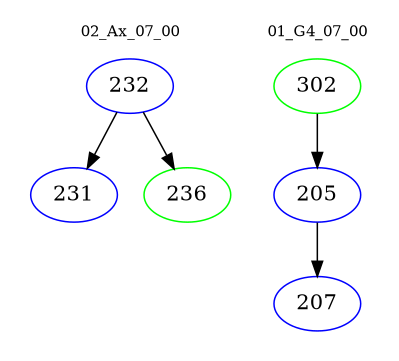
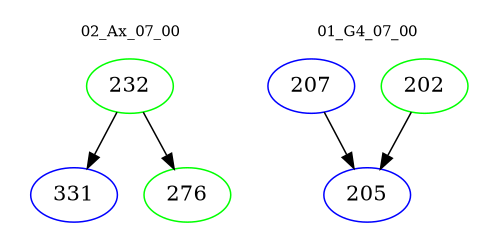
node "232": color blue -> green
node "302": label "302" -> "202"
node "231": label "231" -> "331"
node "236": label "236" -> "276"
edge "205" -> "207": reversed
